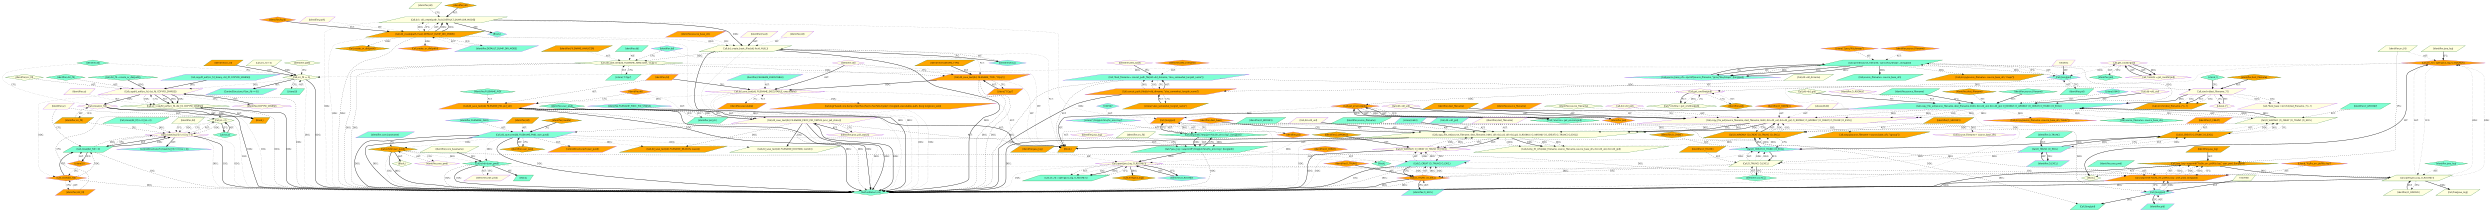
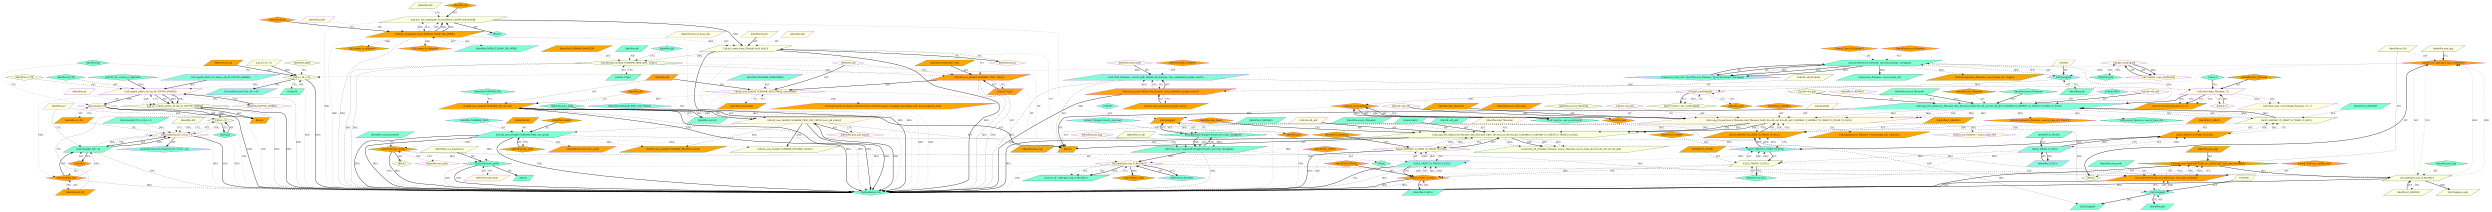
node "(Identifier,source_base_ofs)": fillcolor orange -> lightyellow
node "(Identifier,NULL)": fillcolor aquamarine -> lightyellow
edge "(Call,dd_save_text(dd, FILENAME_PID, pid_str))" -> "(Identifier,pid_str)": style dashed -> bold
